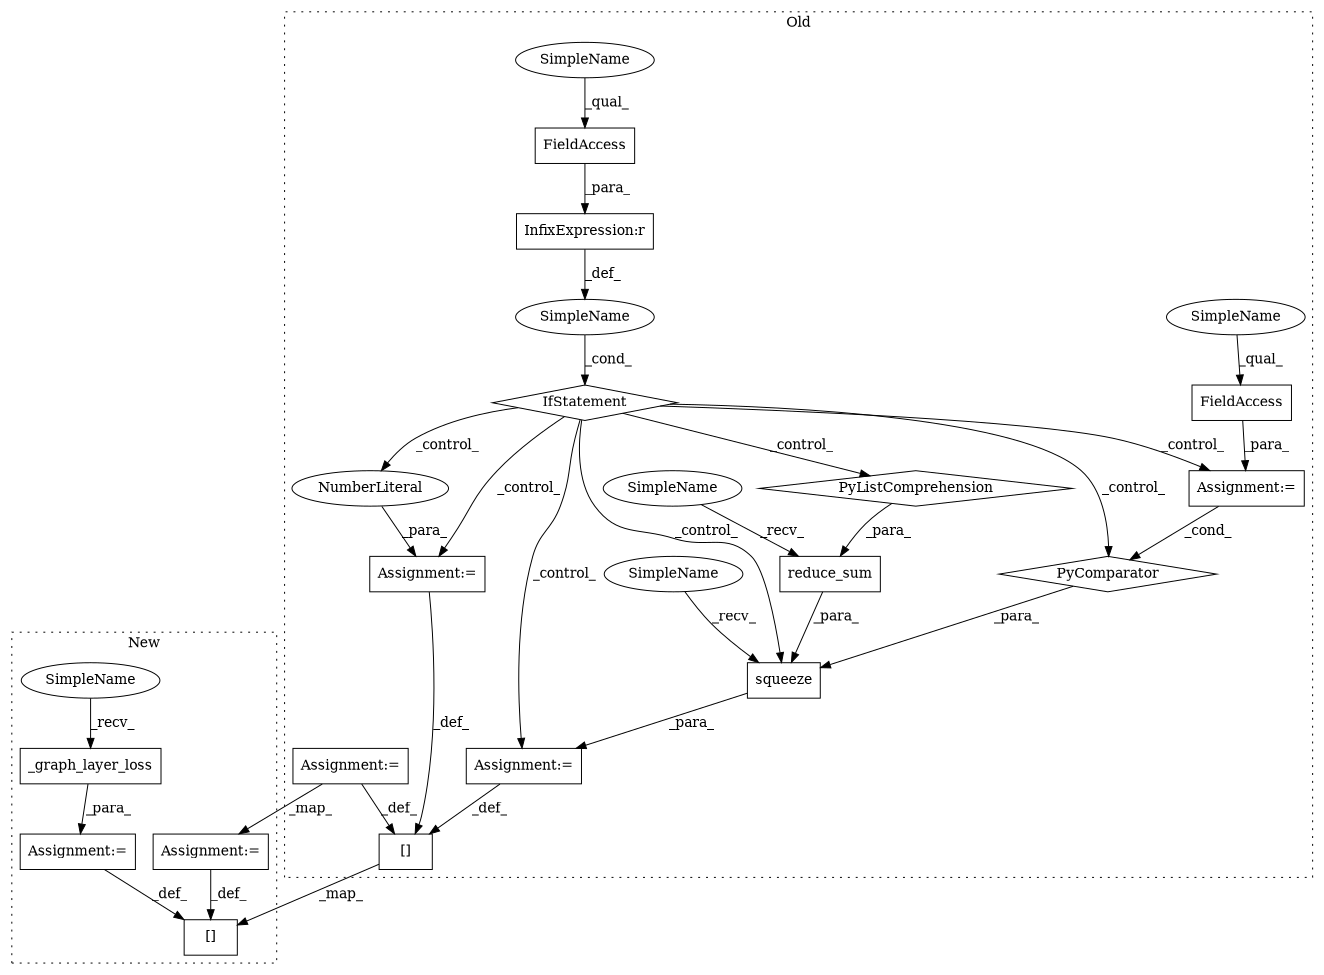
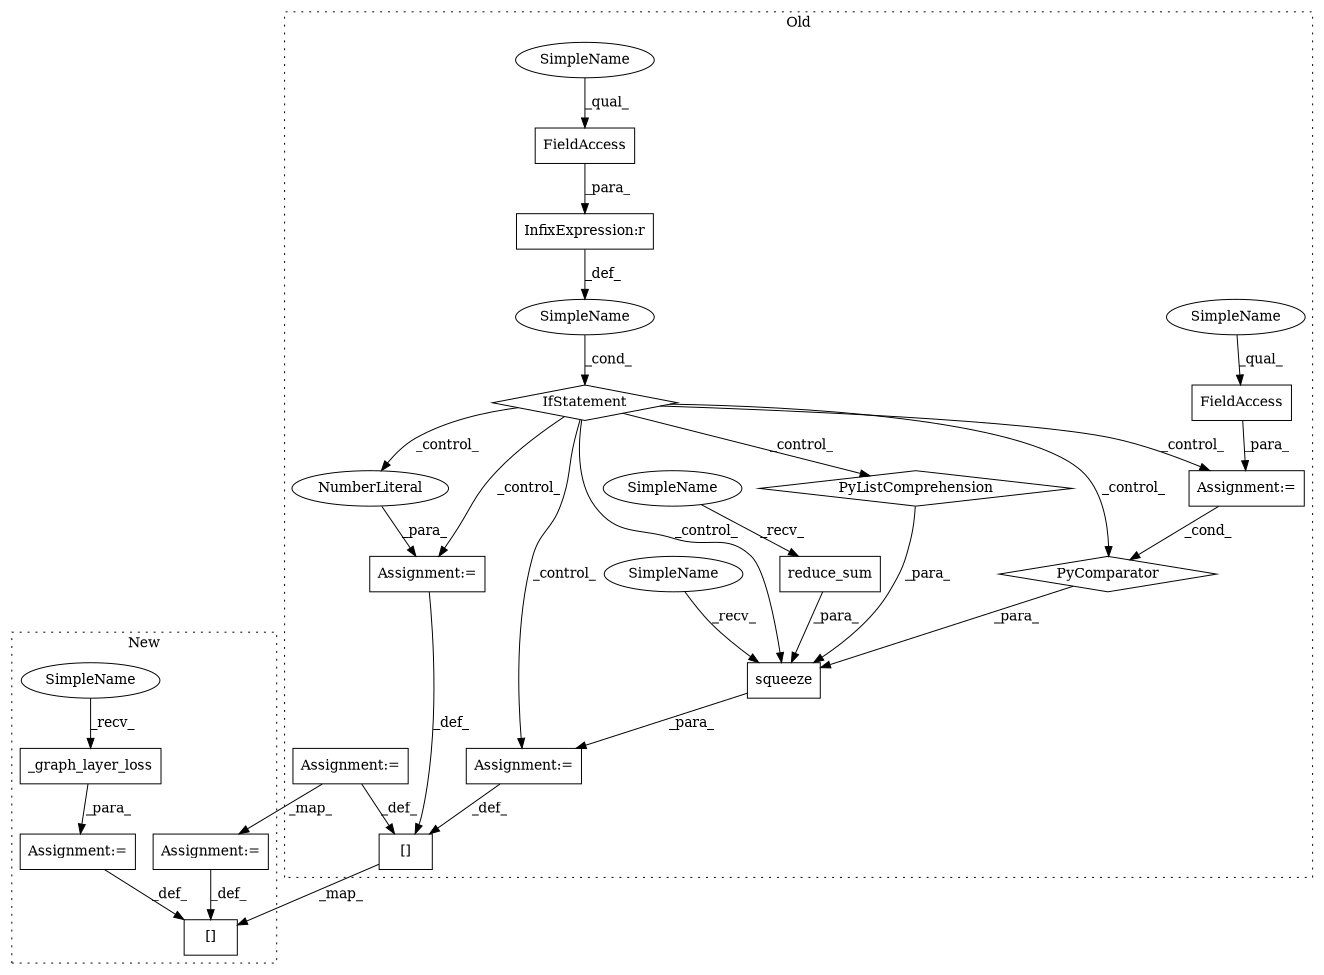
edge "PyListComprehension" -> "reduce_sum": now "PyListComprehension" -> "squeeze"
